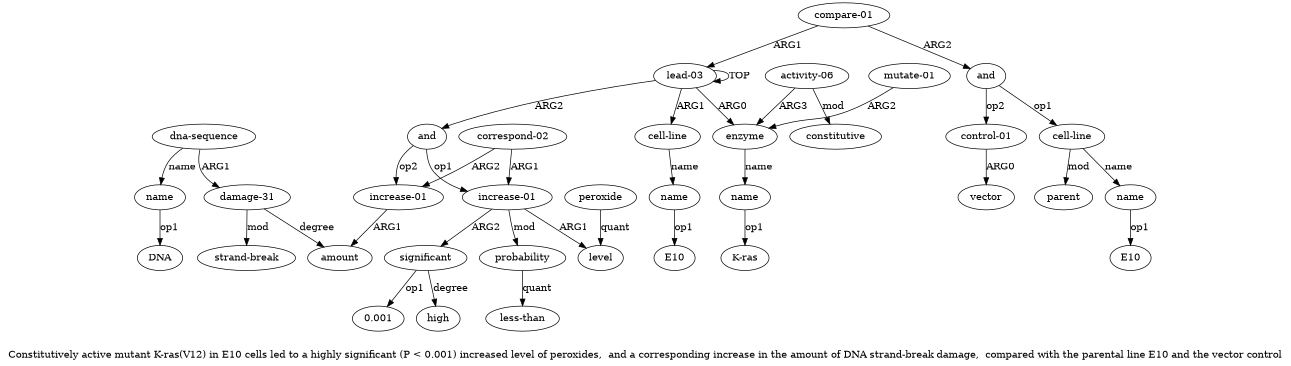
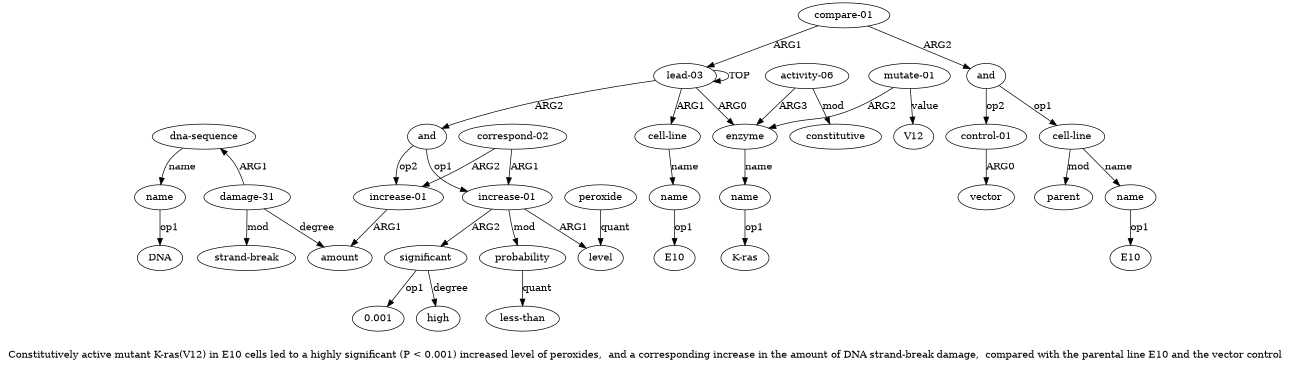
node "V12": added
edge "dna-sequence" -> "damage-31": reversed
